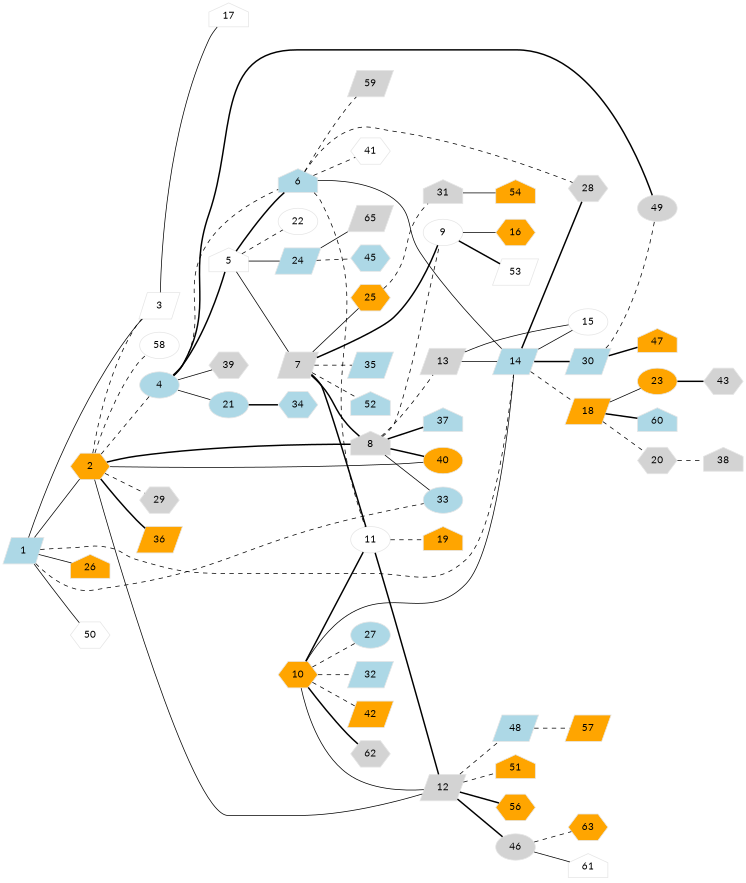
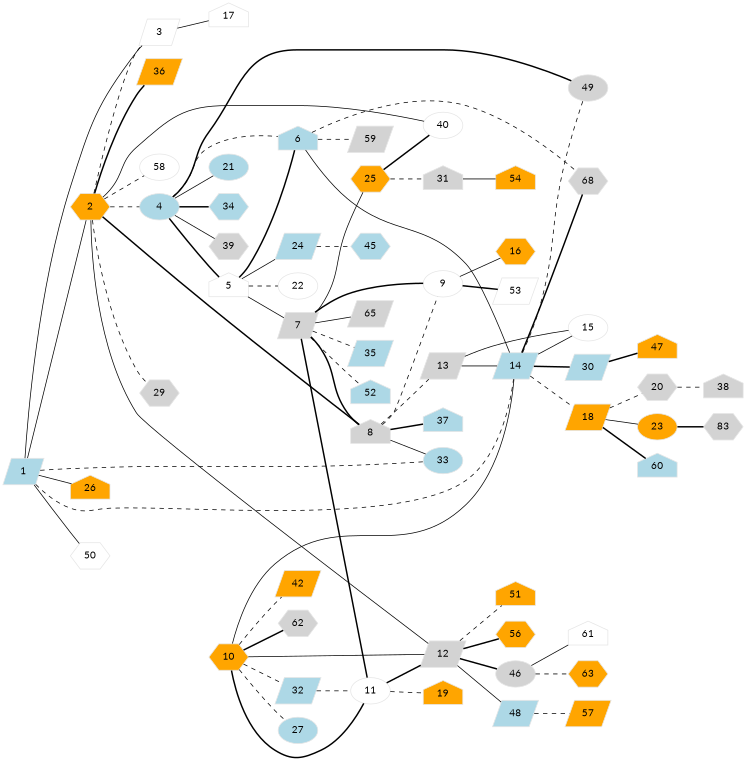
node "41": removed
node "28": label "28" -> "68"
edge "65" -- "24": now "65" -- "7"
edge "49" -- "30": now "49" -- "14"
edge "6" -- "11": now "32" -- "11"
node "43": label "43" -> "83"
edge "21" -- "34": now "4" -- "34"
edge "8" -- "40": now "25" -- "40"
node "40": fillcolor orange -> white
edge "48" -- "12": style dashed -> solid
